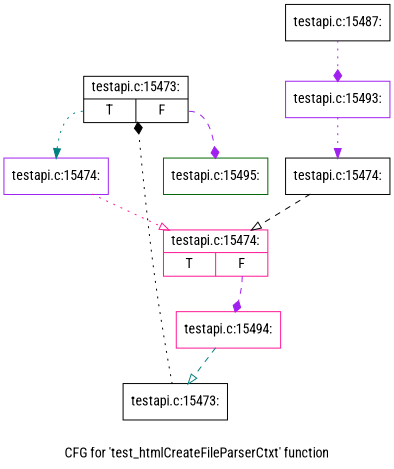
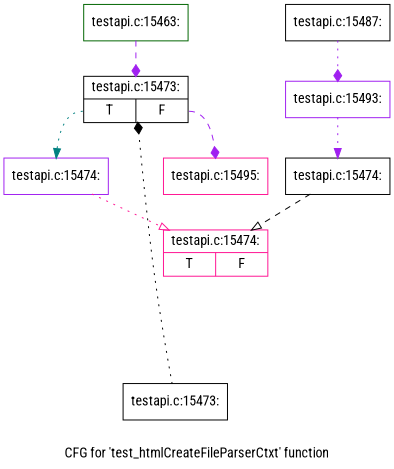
node "testapi.c:15463:": added
node "testapi.c:15495:": color darkgreen -> deeppink
node "testapi.c:15494:": removed
